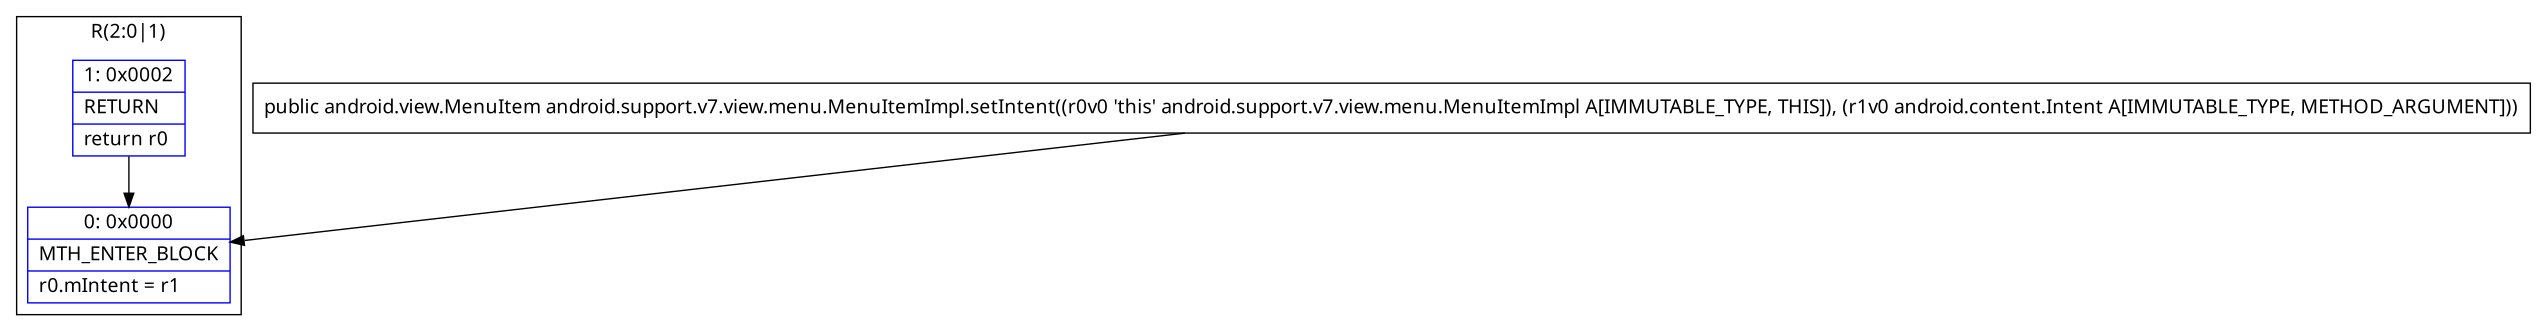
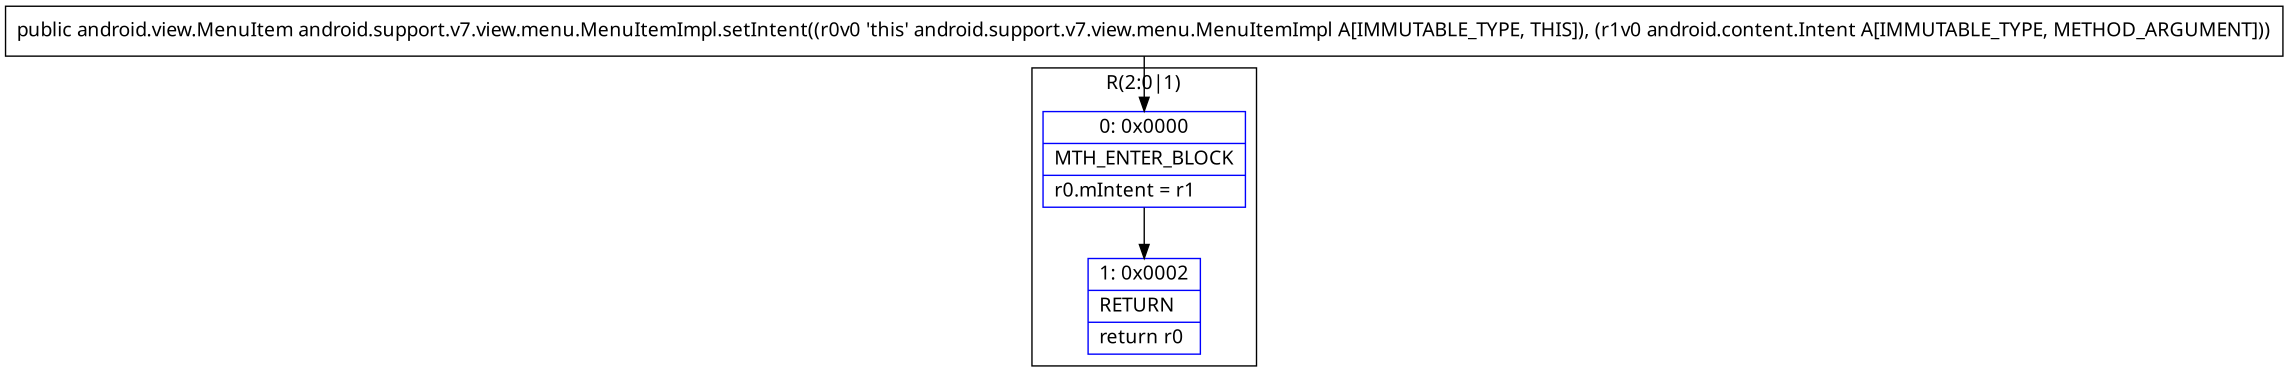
edge "1: 0x0002" -> "0: 0x0000": reversed
